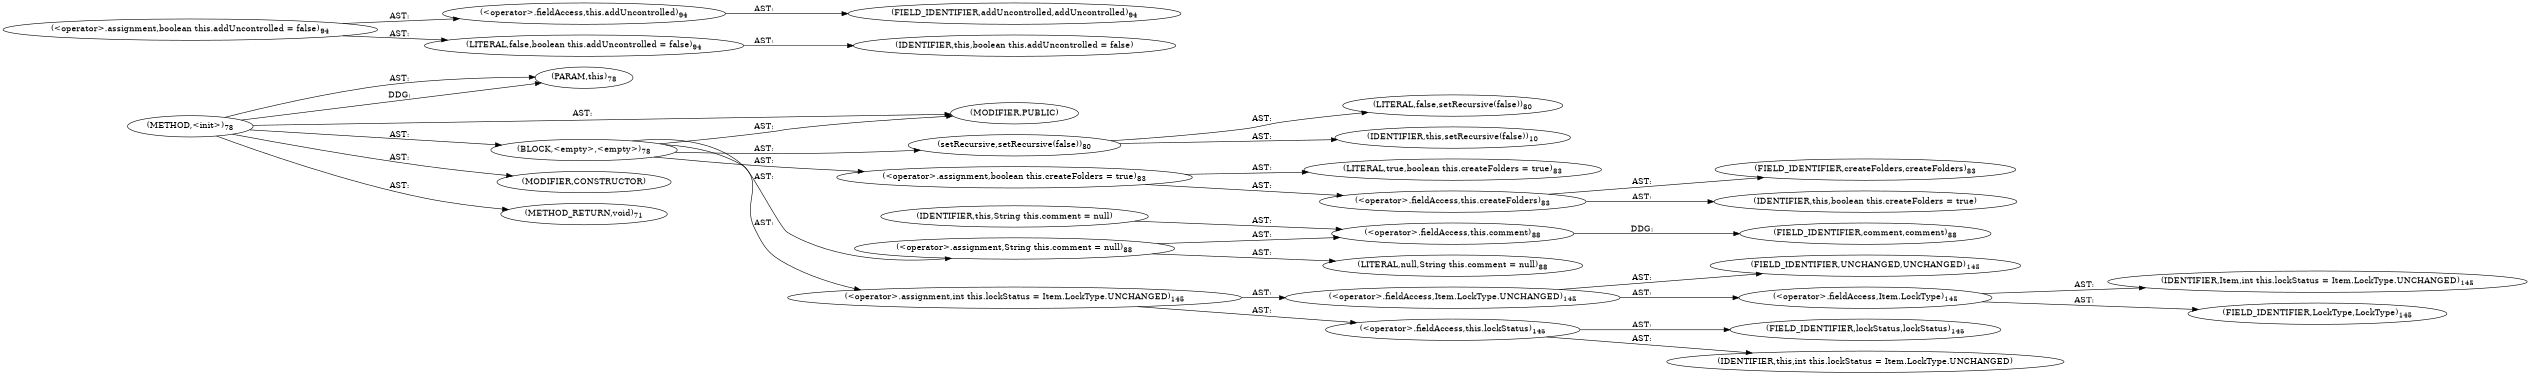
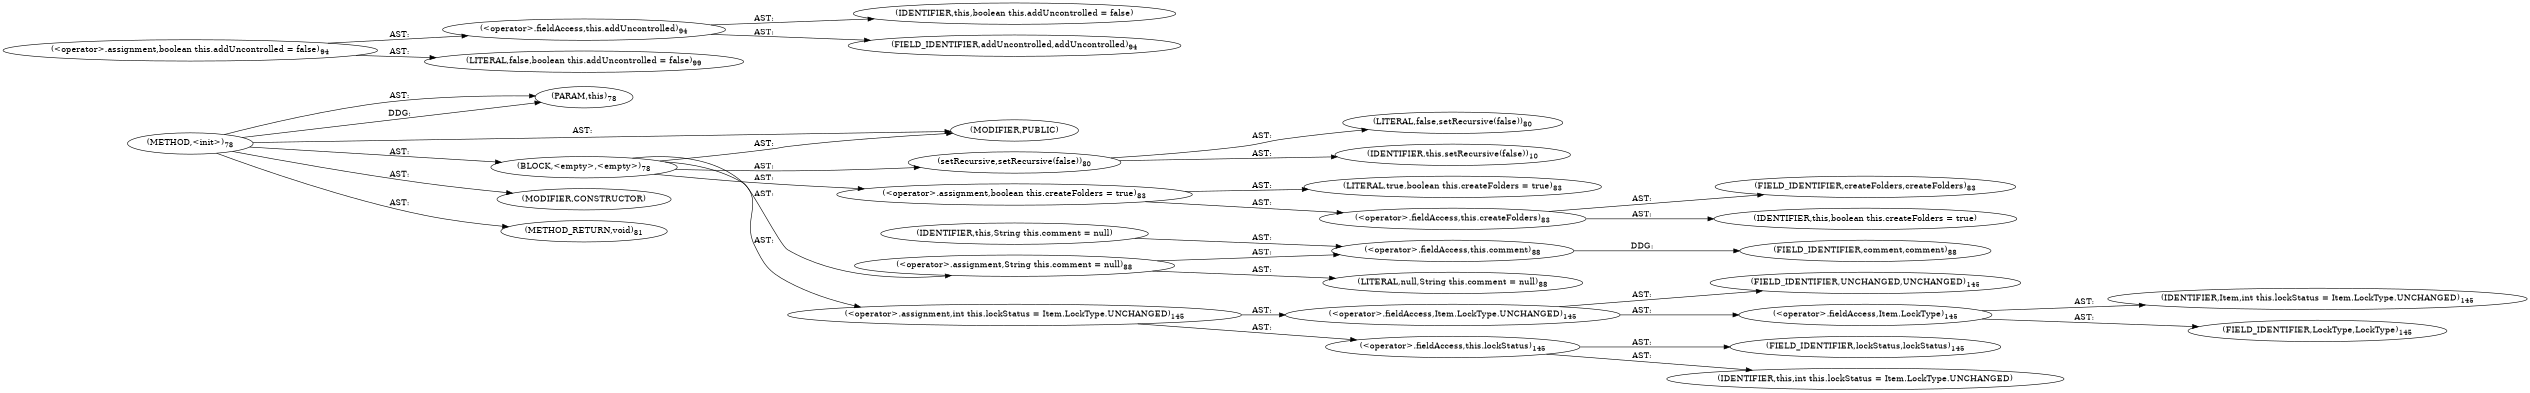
node "(LITERAL,false,boolean this.addUncontrolled = false)": text "94" -> "99"
edge "(LITERAL,false,boolean this.addUncontrolled = false)" -> "(IDENTIFIER,this,boolean this.addUncontrolled = false)": now "(<operator>.fieldAccess,this.addUncontrolled)" -> "(IDENTIFIER,this,boolean this.addUncontrolled = false)"
node "(METHOD_RETURN,void)": text "71" -> "81"
